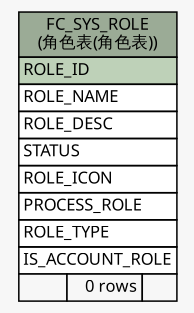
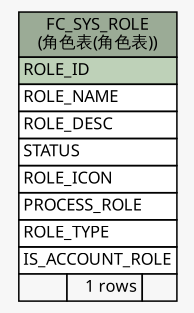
node "FC_SYS_ROLE": text "0 rows" -> "1 rows"
